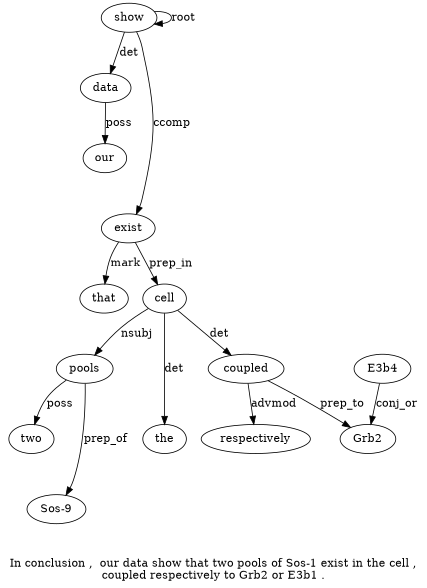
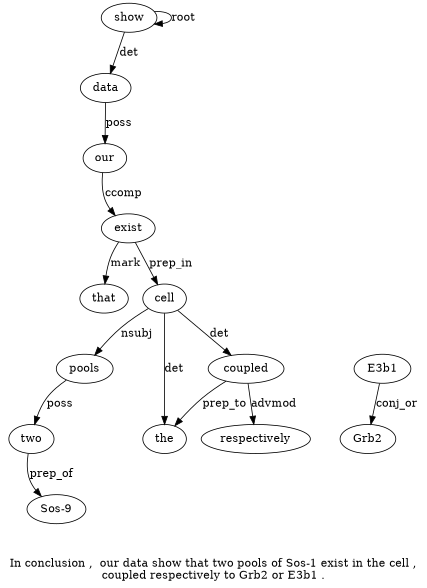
edge "show" -> "exist": now "our" -> "exist"
node "E3b4": label "E3b4" -> "E3b1"
edge "coupled" -> "Grb2": now "coupled" -> "the"
edge "pools" -> "Sos-9": now "two" -> "Sos-9"
